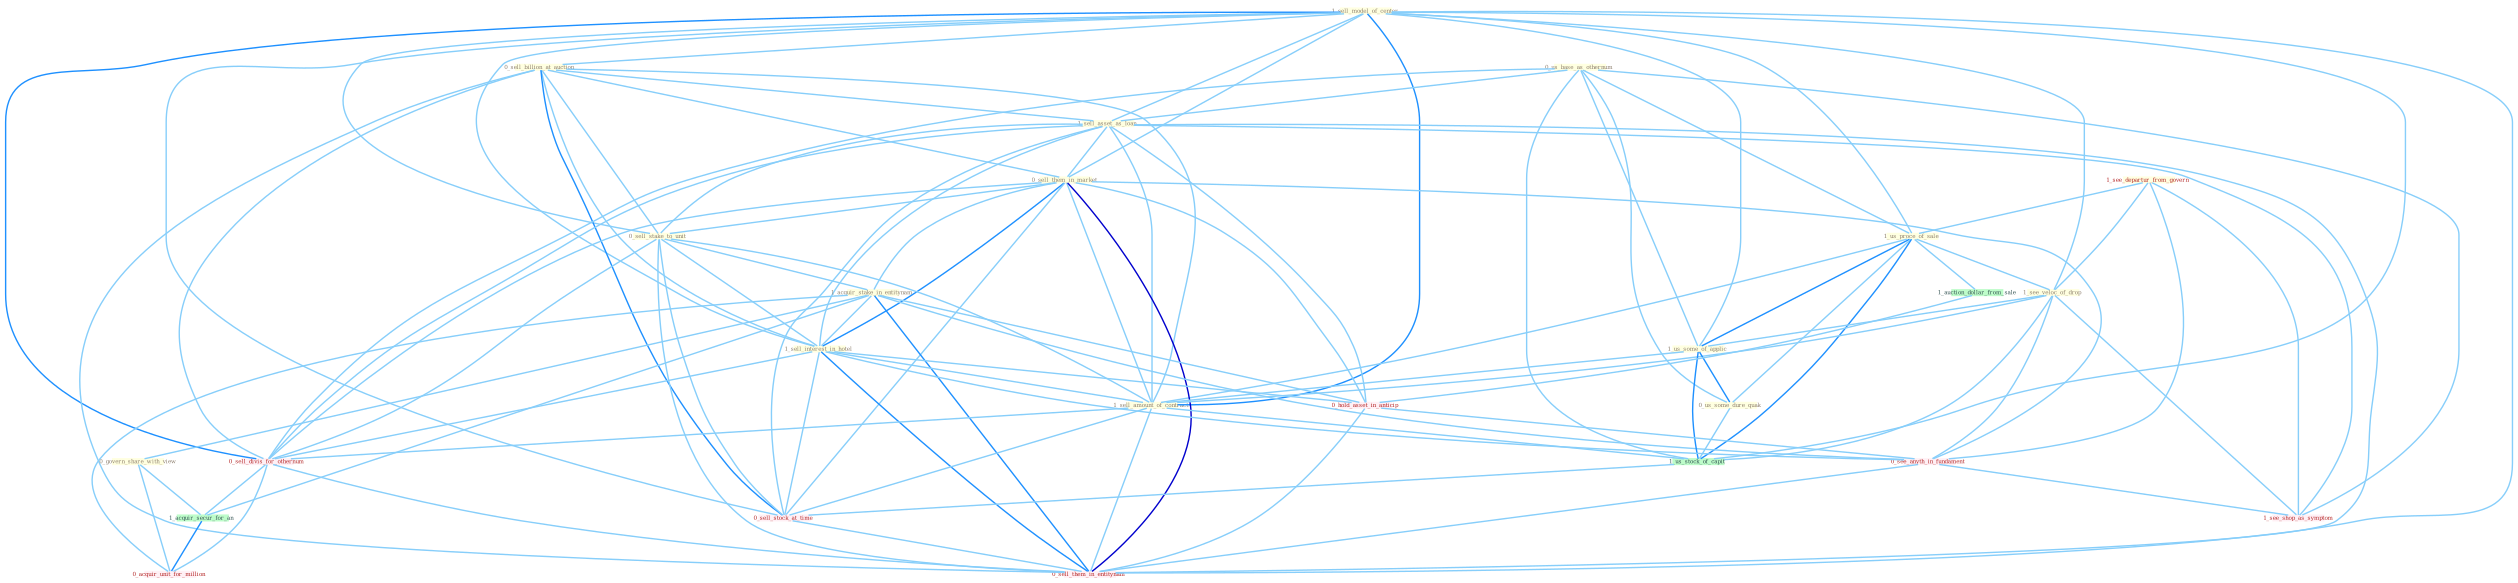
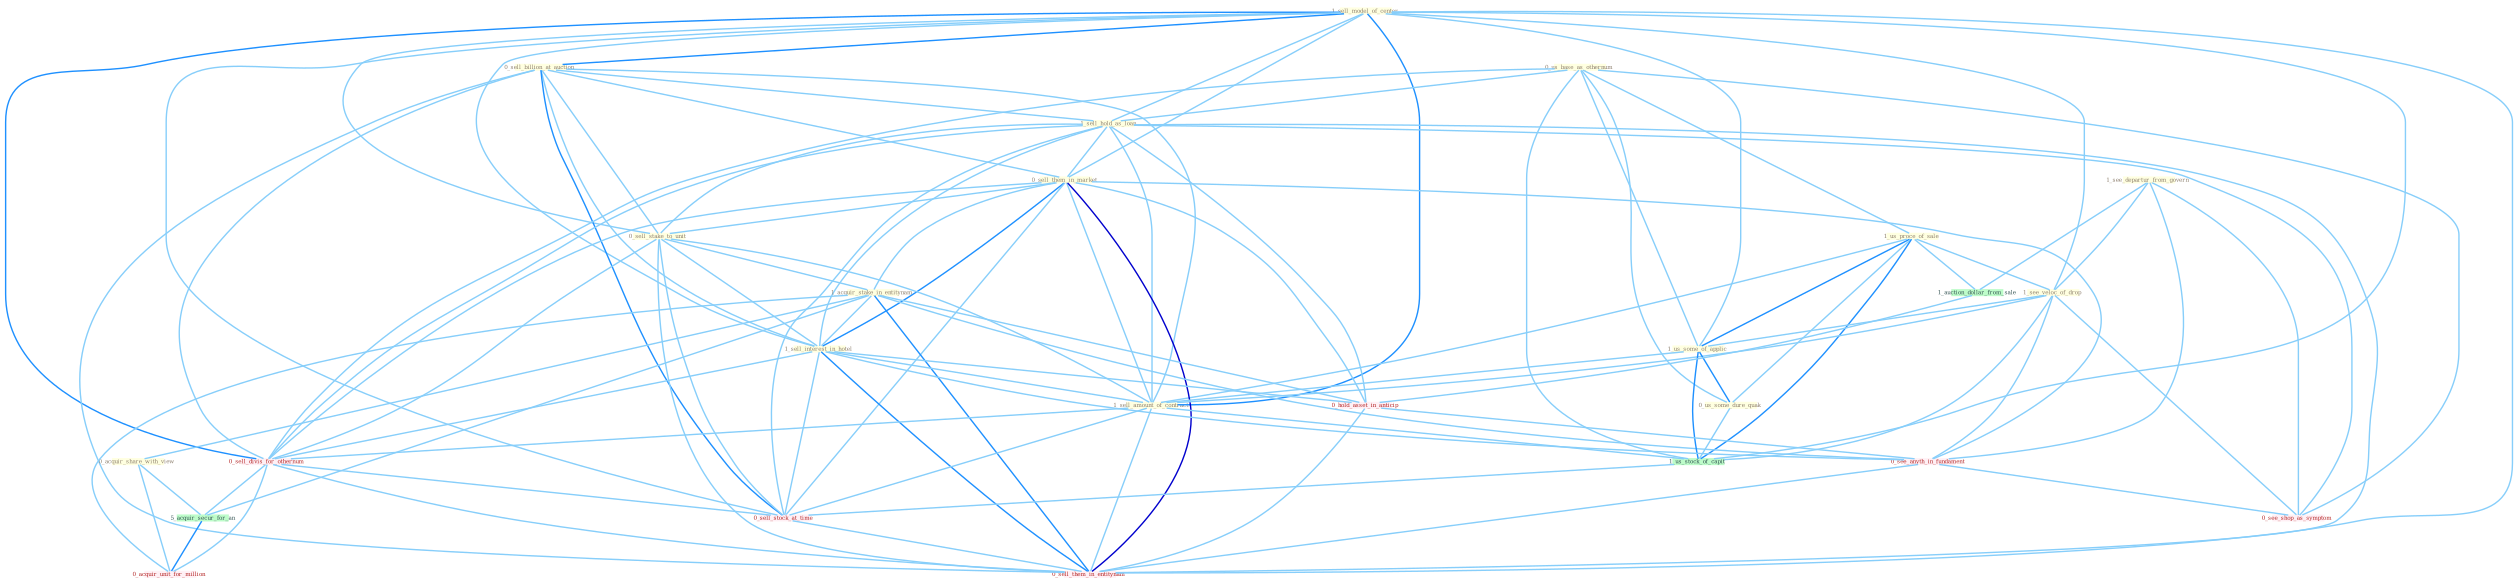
edge "1_sell_model_of_center" -- "0_sell_billion_at_auction": color #87cefa -> #1e90ff
edge "1_sell_model_of_center" -- "1_us_proce_of_sale": removed
node "1_sell_asset_as_loan": label "1_sell_asset_as_loan" -> "1_sell_hold_as_loan"
node "1_see_departur_from_govern": fontcolor #b22222 -> #8b7d6b
edge "1_see_departur_from_govern" -- "1_us_proce_of_sale": now "1_see_departur_from_govern" -- "1_auction_dollar_from_sale"
node "0_govern_share_with_view": label "0_govern_share_with_view" -> "0_acquir_share_with_view"
edge "0_sell_divis_for_othernum" -- "0_sell_stock_at_time": added
node "1_acquir_secur_for_an": label "1_acquir_secur_for_an" -> "5_acquir_secur_for_an"
node "1_see_shop_as_symptom": label "1_see_shop_as_symptom" -> "0_see_shop_as_symptom"
